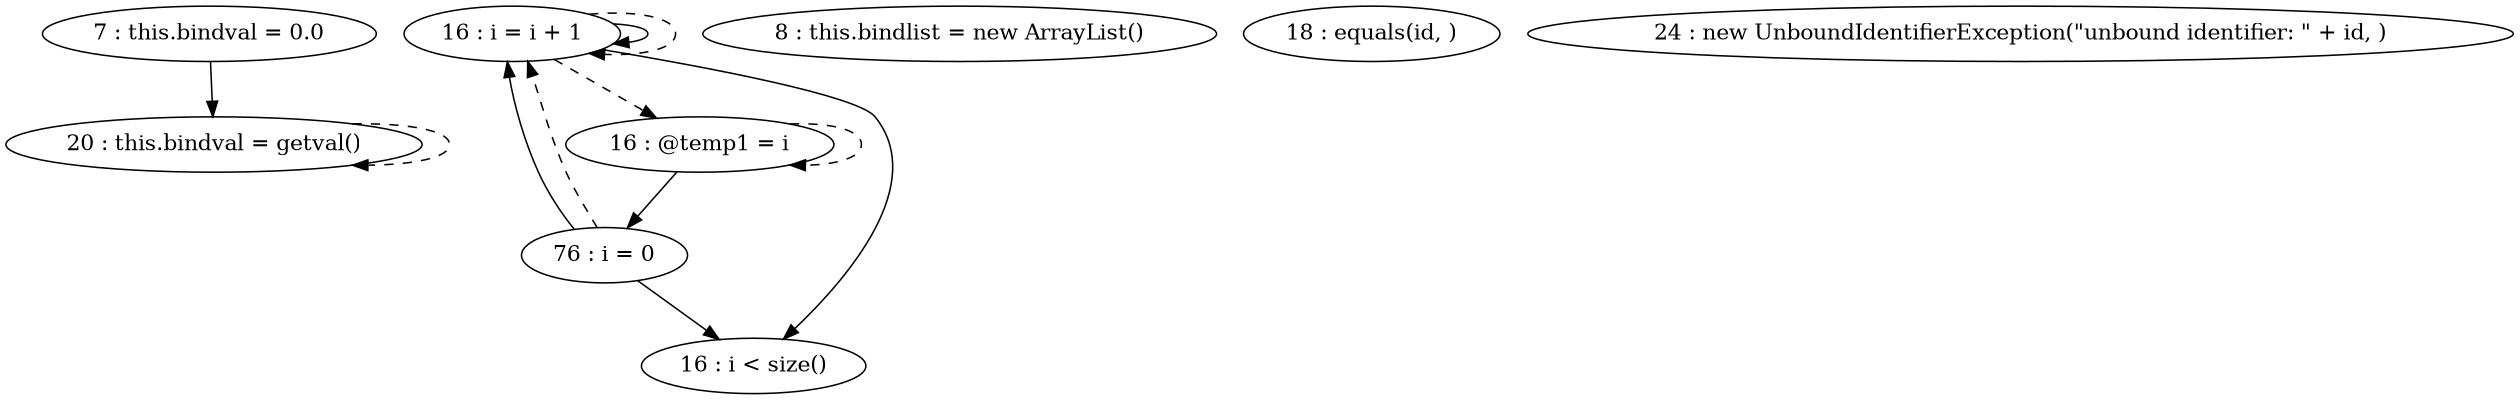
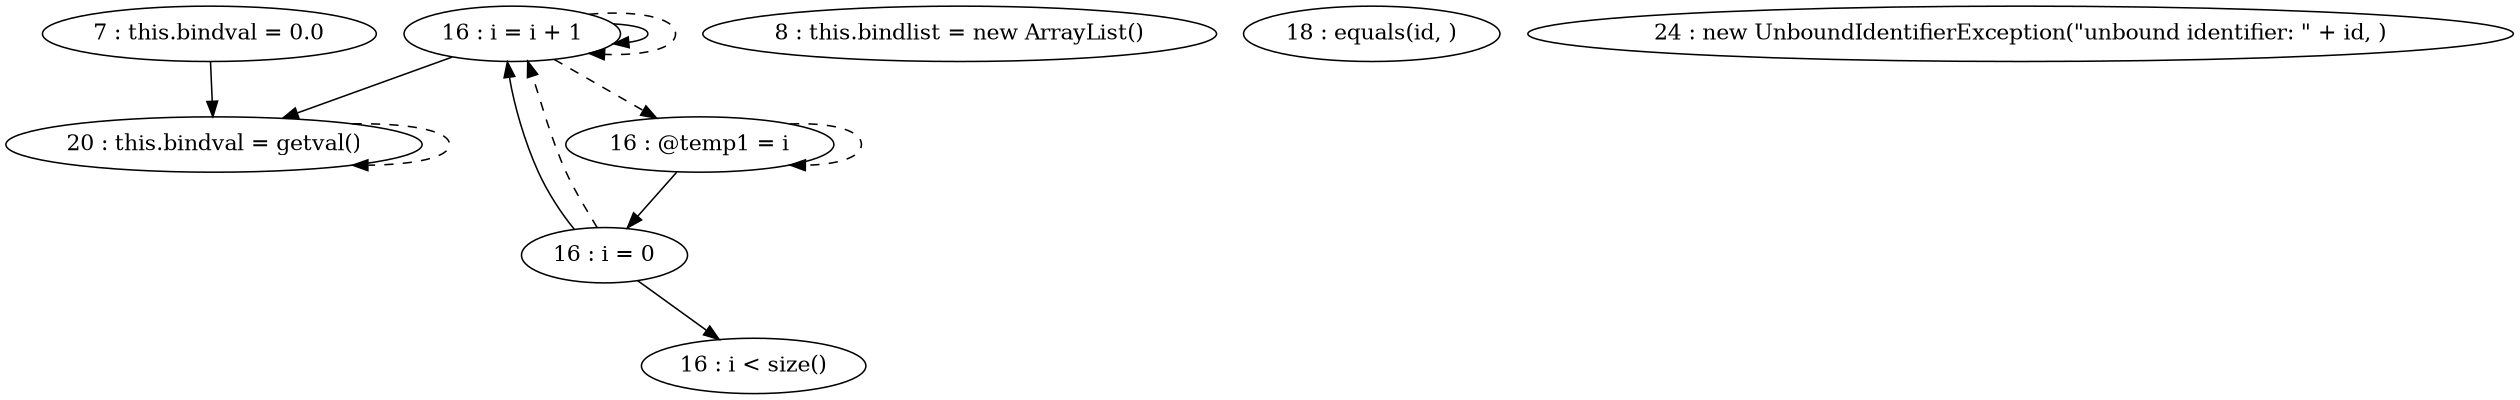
edge "16 : i = i + 1" -> "16 : i < size()": now "16 : i = i + 1" -> "20 : this.bindval = getval()"
node "76 : i = 0": label "76 : i = 0" -> "16 : i = 0"
